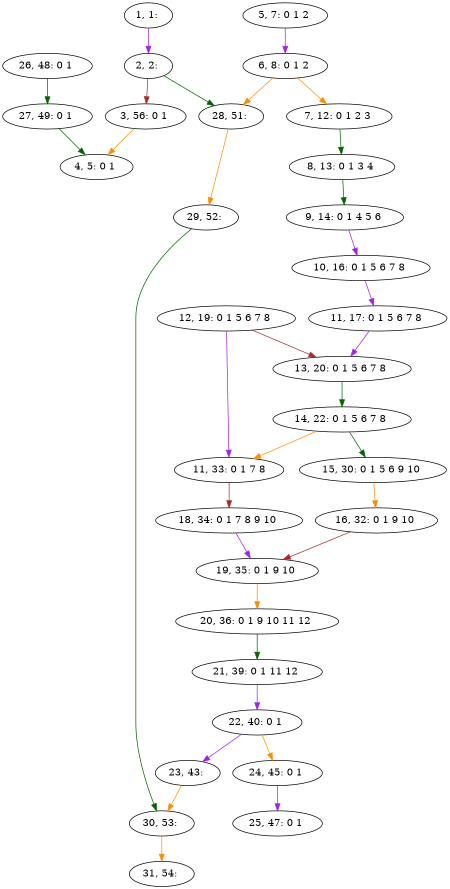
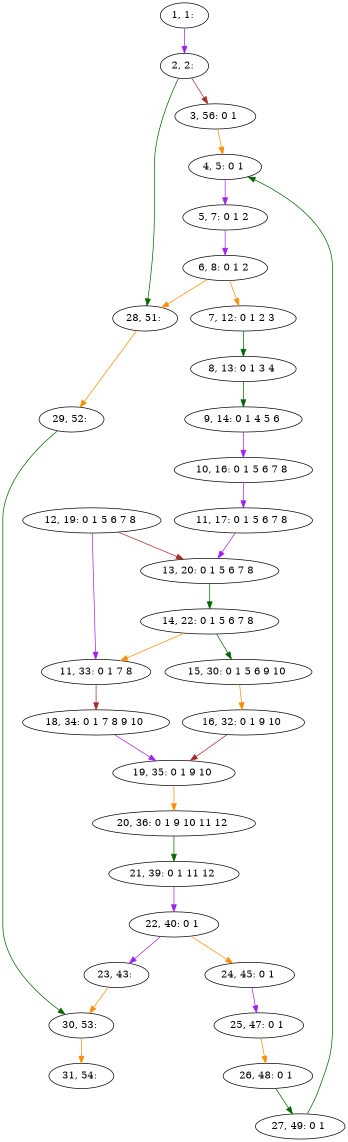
edge "4, 5: 0 1" -> "5, 7: 0 1 2": added
edge "25, 47: 0 1" -> "26, 48: 0 1": added
